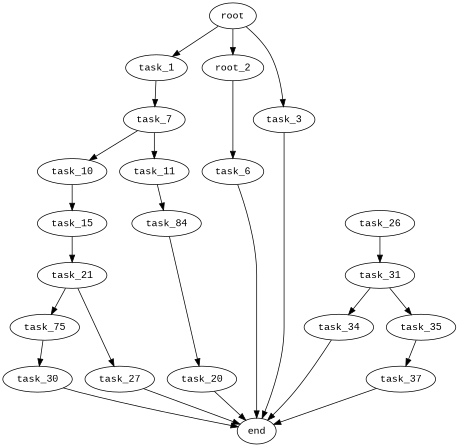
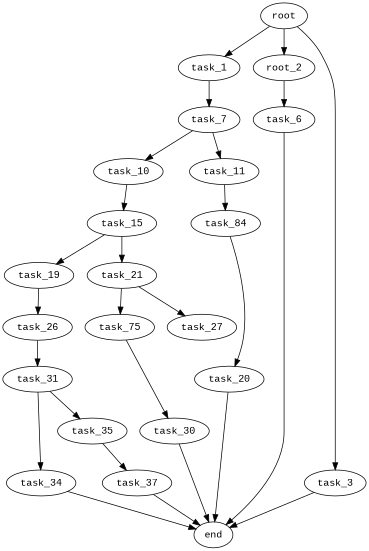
node "task_19": added
edge "task_27" -> "end": removed
